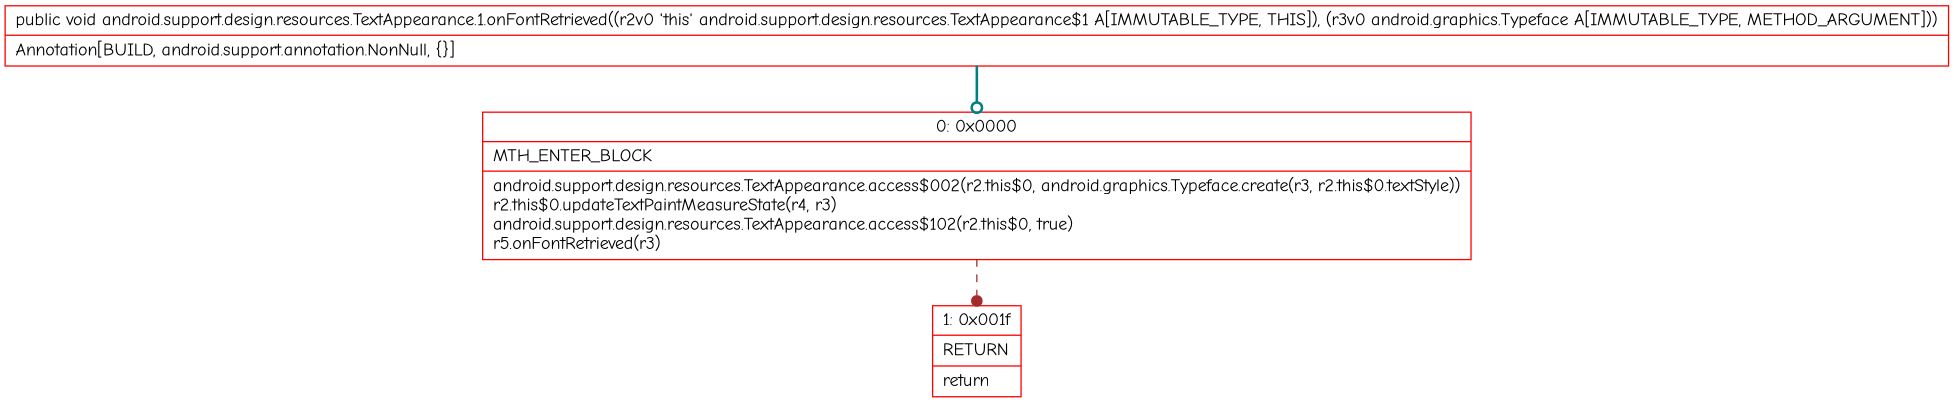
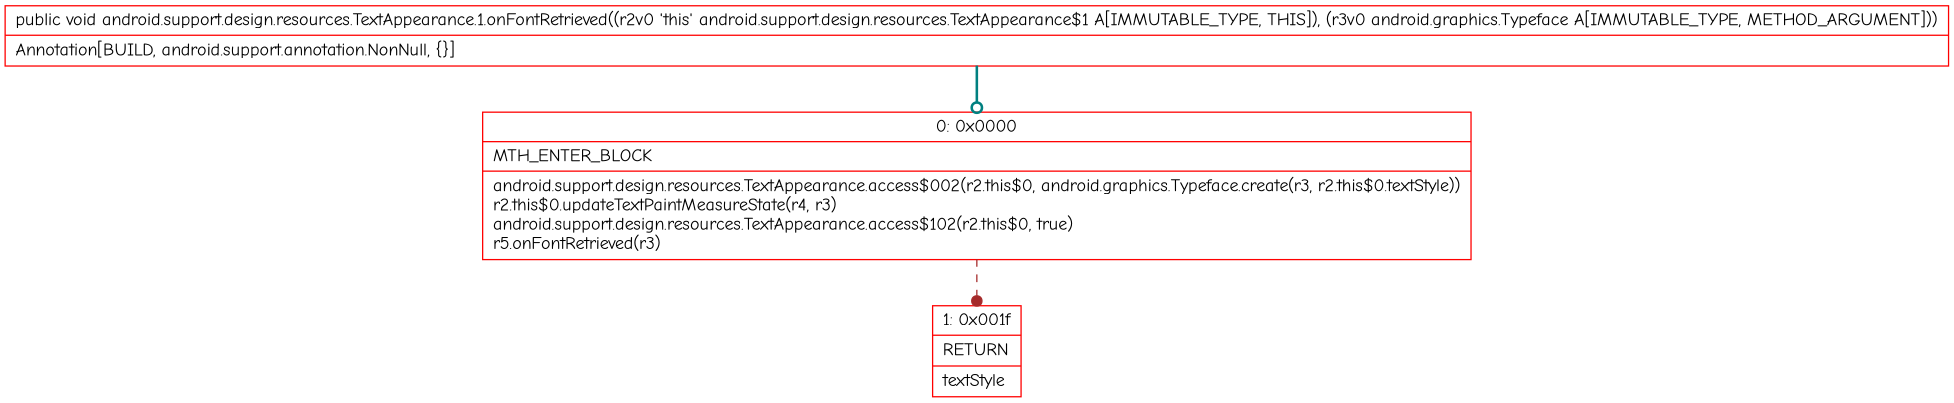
node "1: 0x001f": text "return" -> "textStyle"
